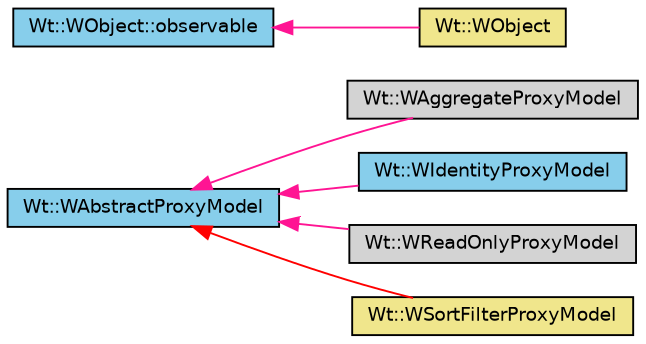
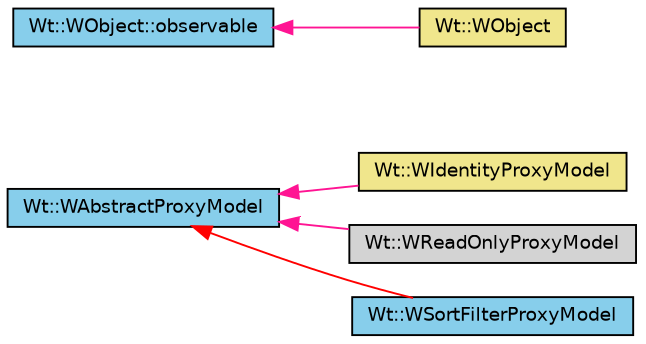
node "Wt::WAggregateProxyModel": removed
node "Wt::WIdentityProxyModel": fillcolor skyblue -> khaki
node "Wt::WSortFilterProxyModel": fillcolor khaki -> skyblue
